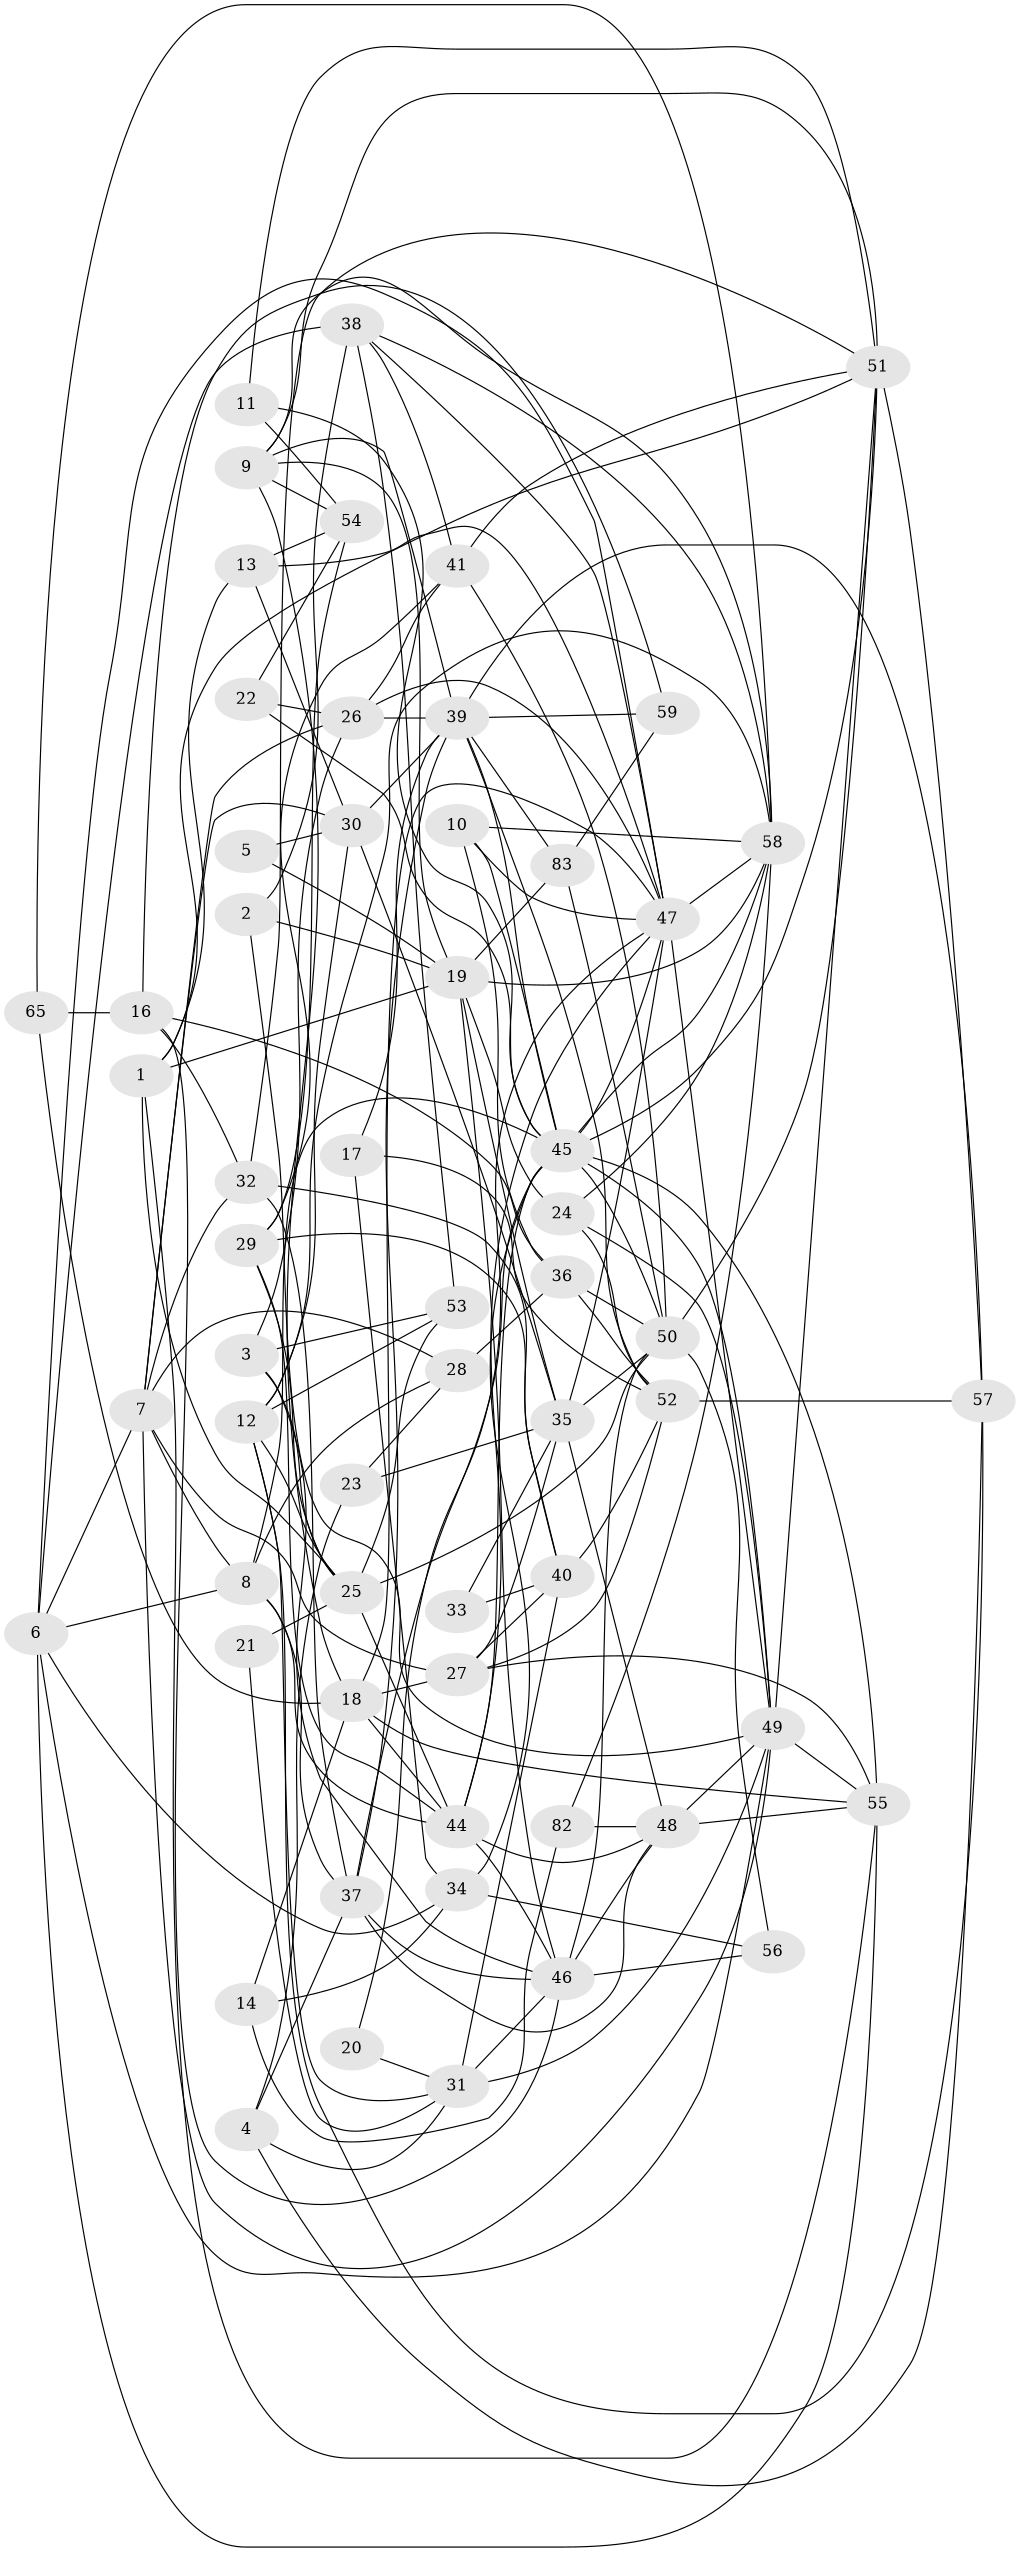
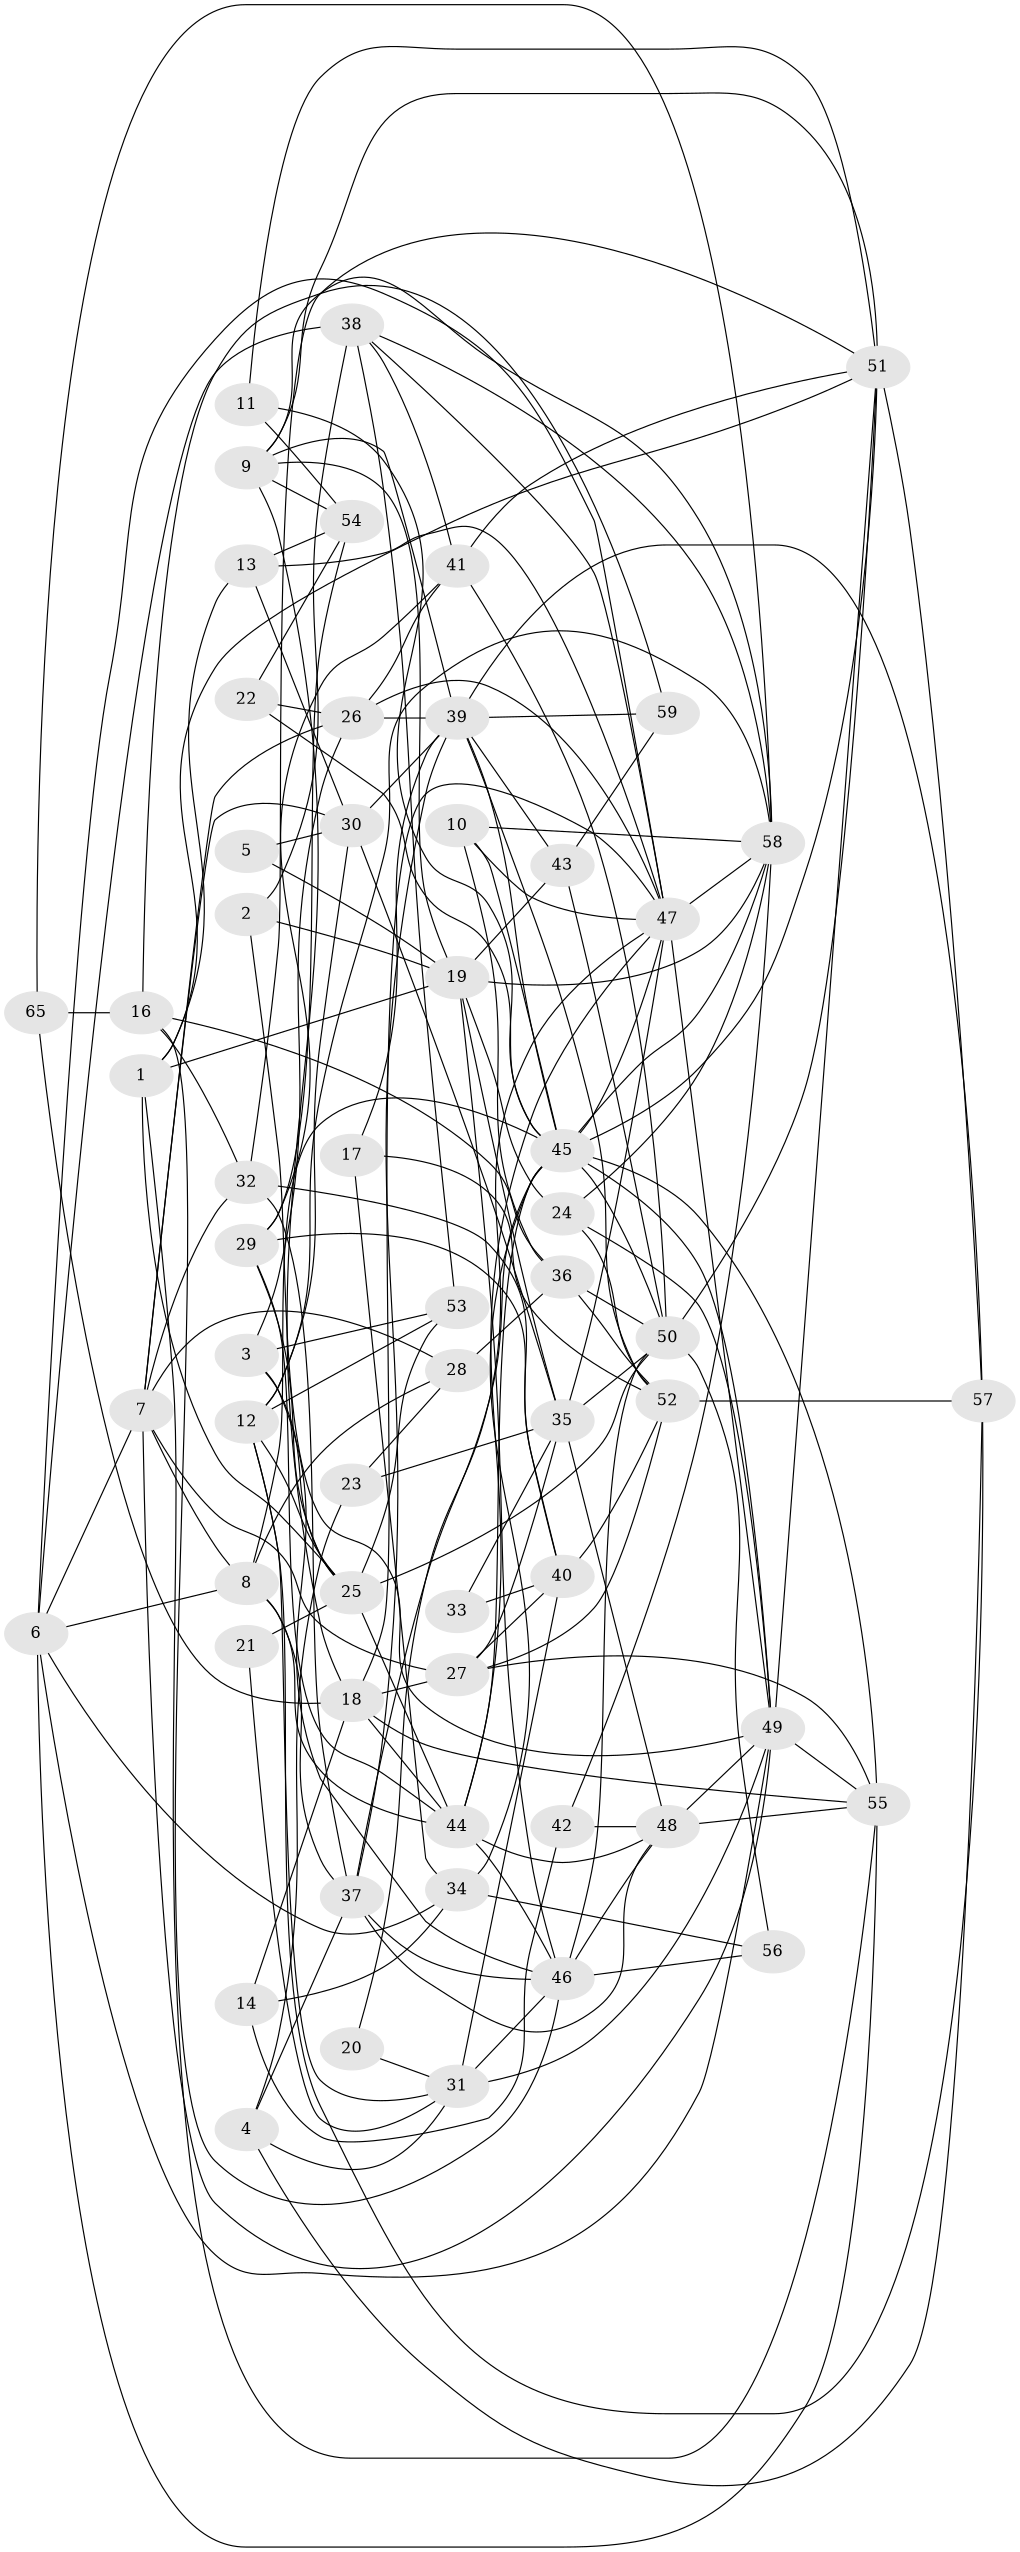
node "83": label "83" -> "43"
node "82": label "82" -> "42"
